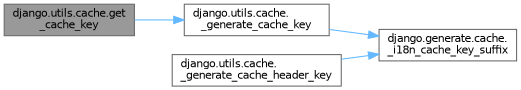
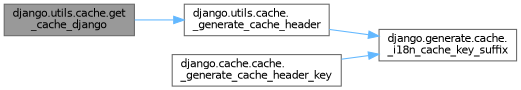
node "django.utils.cache.get _cache_key": label "django.utils.cache.get _cache_key" -> "django.utils.cache.get _cache_django"
node "django.utils.cache. _generate_cache_key": label "django.utils.cache. _generate_cache_key" -> "django.utils.cache. _generate_cache_header"
node "django.utils.cache. _generate_cache_header_key": label "django.utils.cache. _generate_cache_header_key" -> "django.cache.cache. _generate_cache_header_key"
